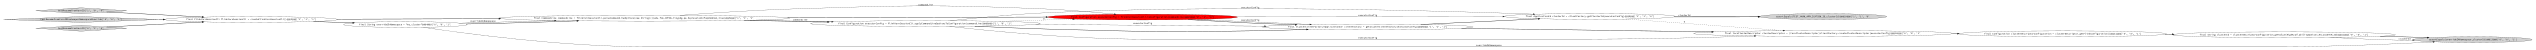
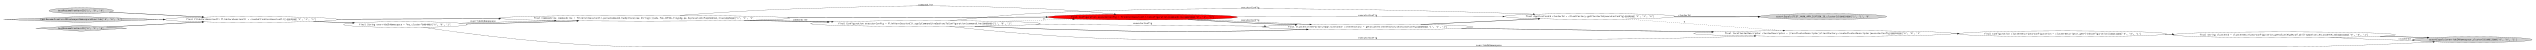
node "testResumeFromYarnID['1', '0', '0']": shape diamond -> ellipse
